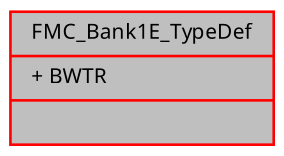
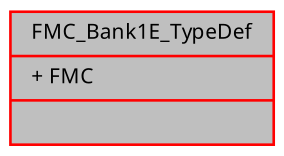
node "FMC_Bank1E_TypeDef": text "+ BWTR" -> "+ FMC"
